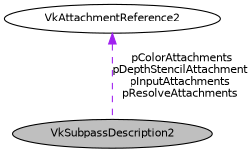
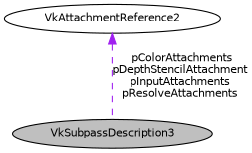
node "VkSubpassDescription2": label "VkSubpassDescription2" -> "VkSubpassDescription3"
